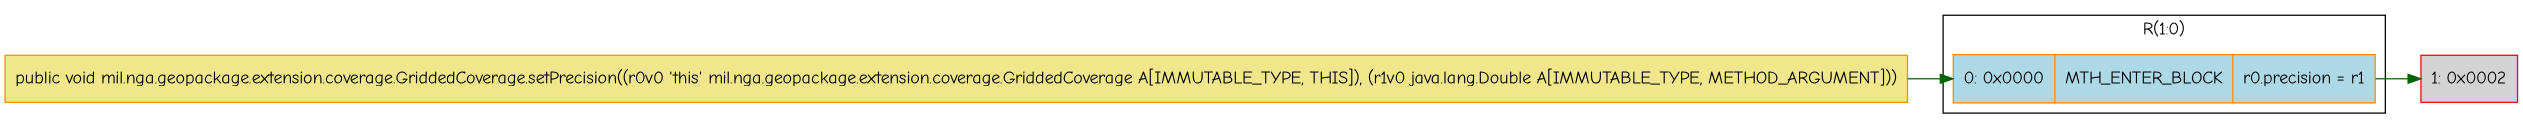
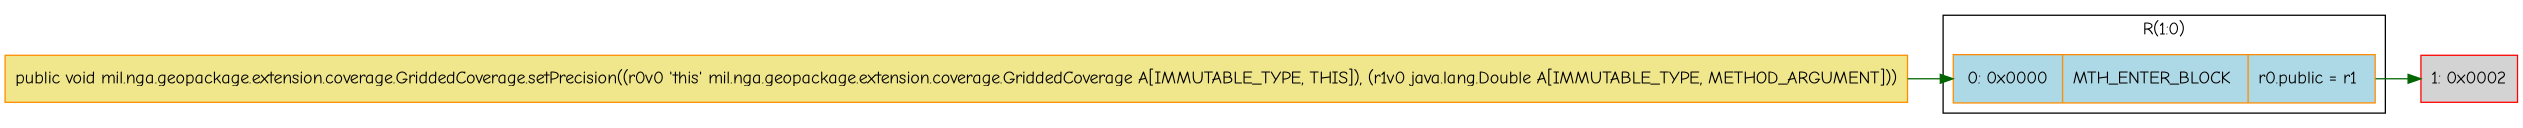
node "0: 0x0000": text "r0.precision = r1" -> "r0.public = r1"
